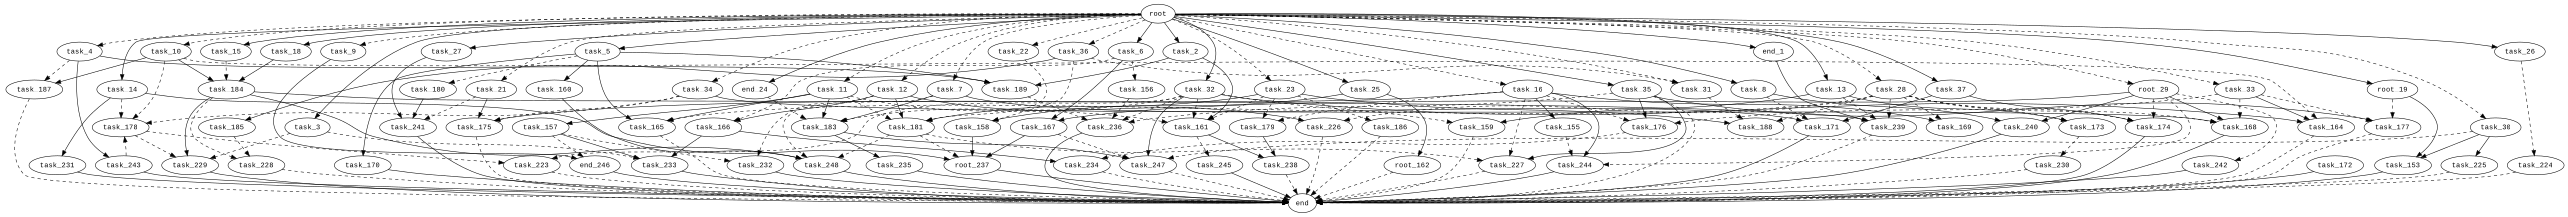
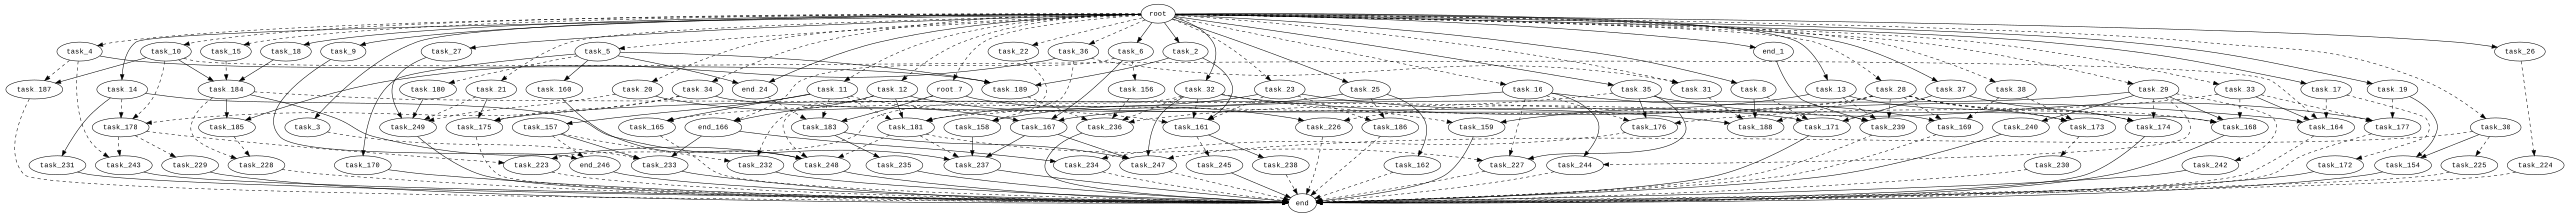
edge "root" -> "task_15": style solid -> dashed
edge "root" -> "task_9": style dashed -> solid
edge "root" -> "task_5": style solid -> dashed
node "task_20": added
node "task_7": label "task_7" -> "root_7"
node "task_38": added
node "root_29": label "root_29" -> "task_29"
node "task_17": added
node "root_19": label "root_19" -> "task_19"
edge "task_5" -> "task_165": now "task_5" -> "end_24"
edge "task_184" -> "task_239": style solid -> dashed
edge "task_11" -> "task_183": style solid -> dashed
edge "task_25" -> "task_186": added
edge "task_8" -> "task_240": now "task_8" -> "task_188"
edge "task_32" -> "task_183": removed
edge "task_4" -> "task_243": style solid -> dashed
edge "task_184" -> "task_229": now "task_184" -> "task_185"
node "task_241": label "task_241" -> "task_249"
node "task_166": label "task_166" -> "end_166"
node "task_179": removed
node "task_155": removed
edge "task_30" -> "task_225": style solid -> dashed
edge "task_167" -> "task_247": style dashed -> solid
edge "task_3" -> "task_229": removed
edge "task_243" -> "task_178": reversed
node "root_237": label "root_237" -> "task_237"
node "root_162": label "root_162" -> "task_162"
node "task_153": label "task_153" -> "task_154"
edge "task_159" -> "end": style dashed -> solid
edge "task_244" -> "end": style solid -> dashed
edge "task_35" -> "end": now "task_169" -> "end"
